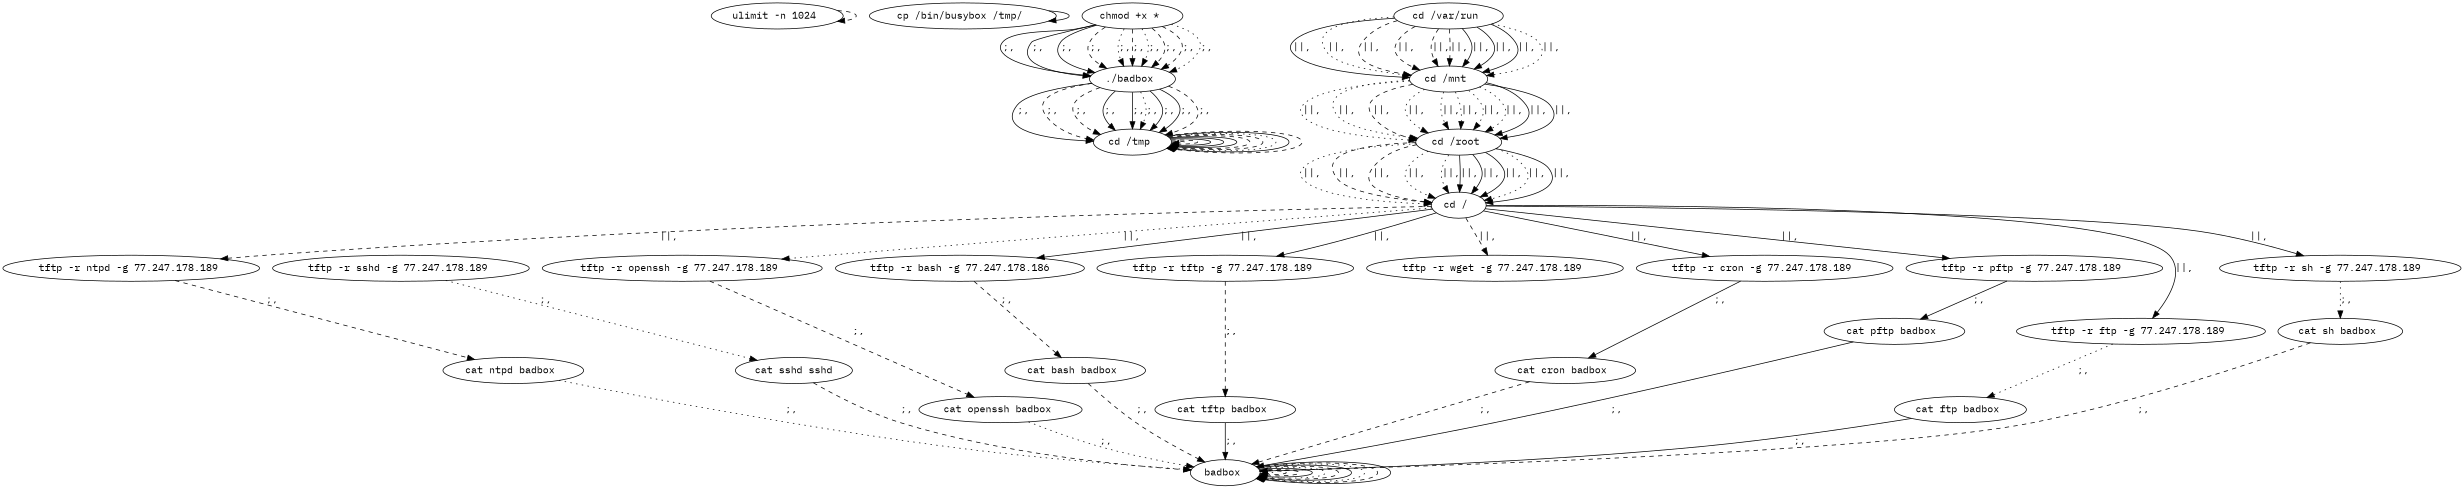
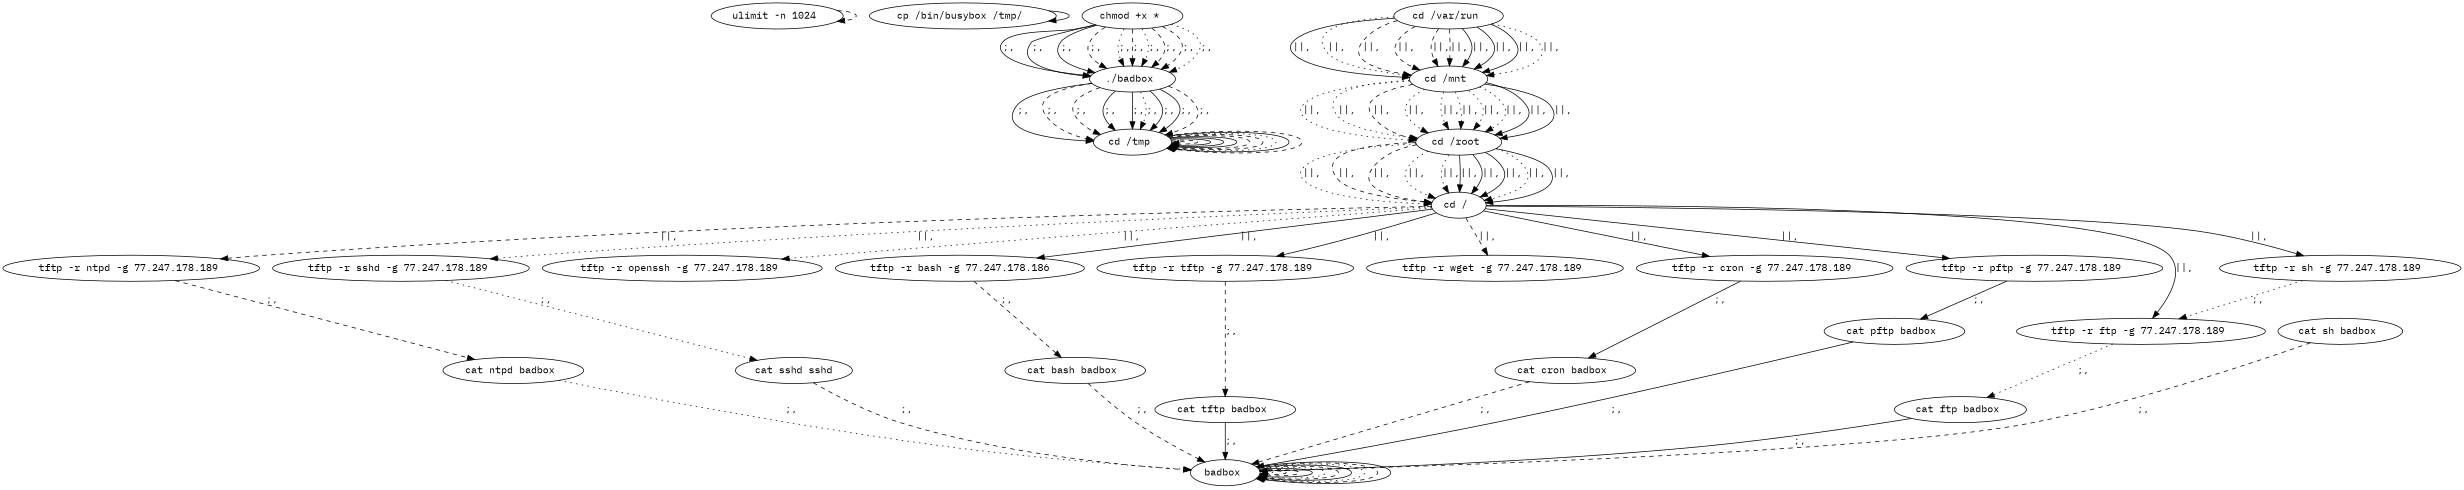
edge "cd /" -> "tftp -r sshd -g 77.247.178.189": added, label "||,"
edge "tftp -r sh -g 77.247.178.189" -> "cat sh badbox": now "tftp -r sh -g 77.247.178.189" -> "tftp -r ftp -g 77.247.178.189"
node "cat openssh badbox": removed
